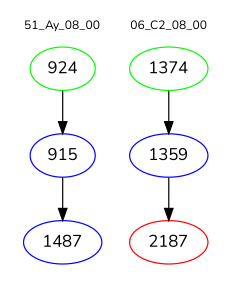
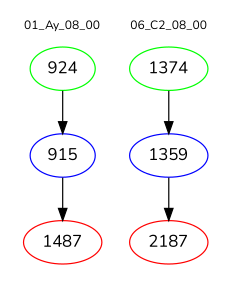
cluster "51_Ay_08_00": label "51_Ay_08_00" -> "01_Ay_08_00"
node "1487": color blue -> red
